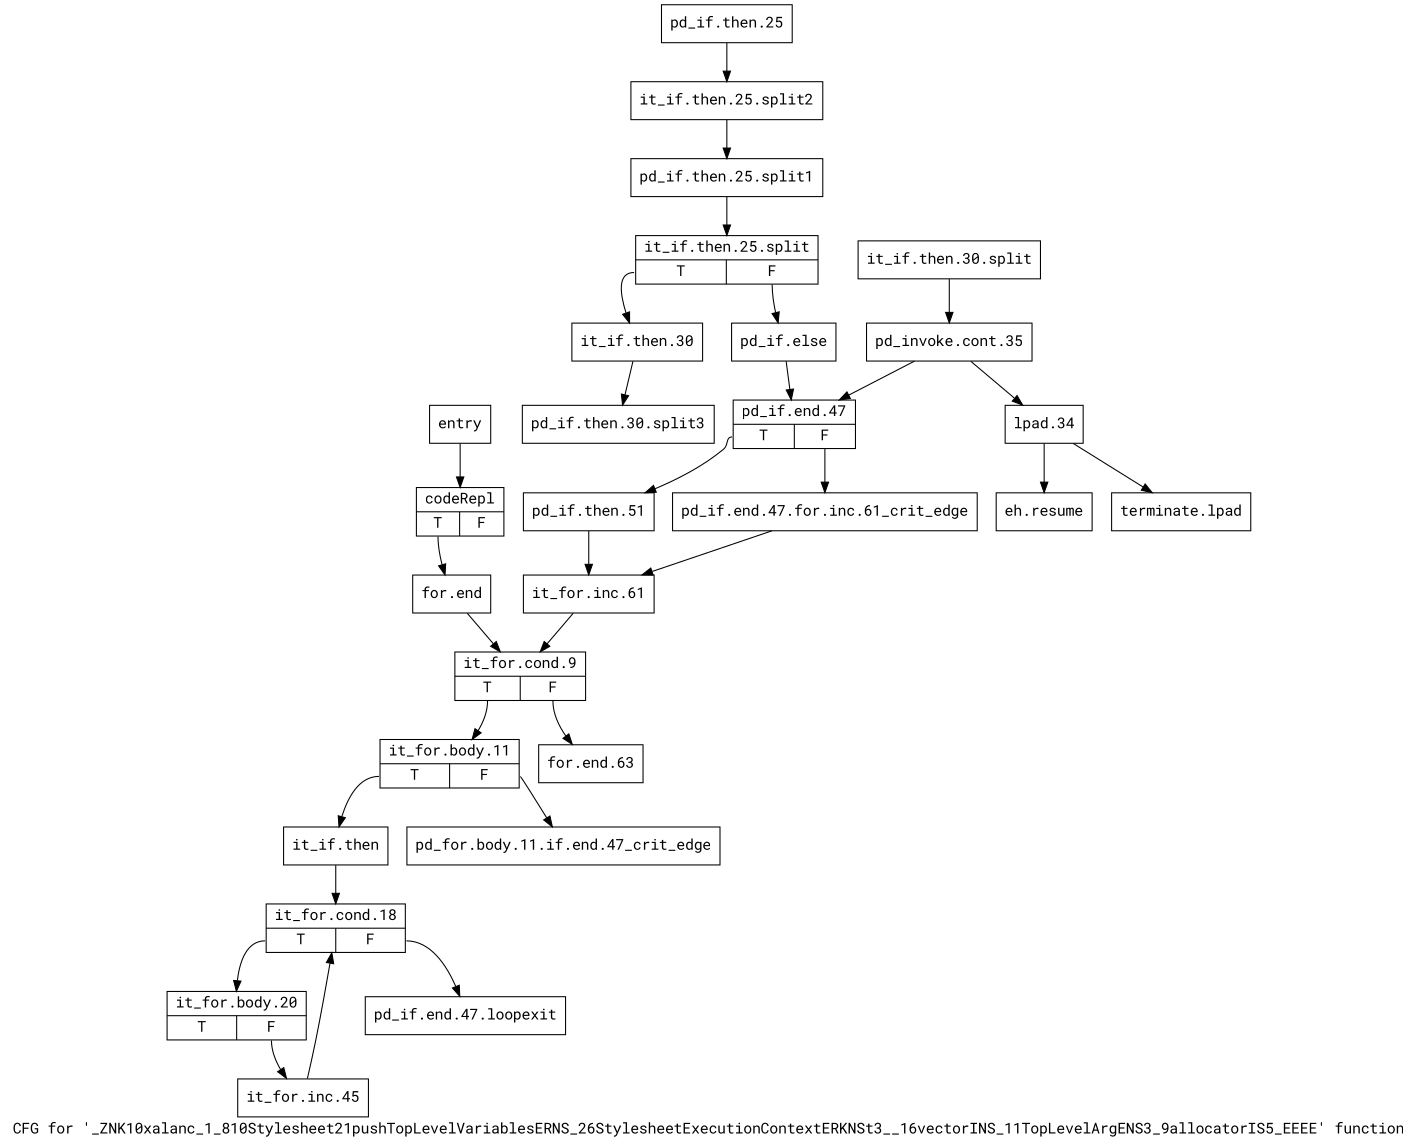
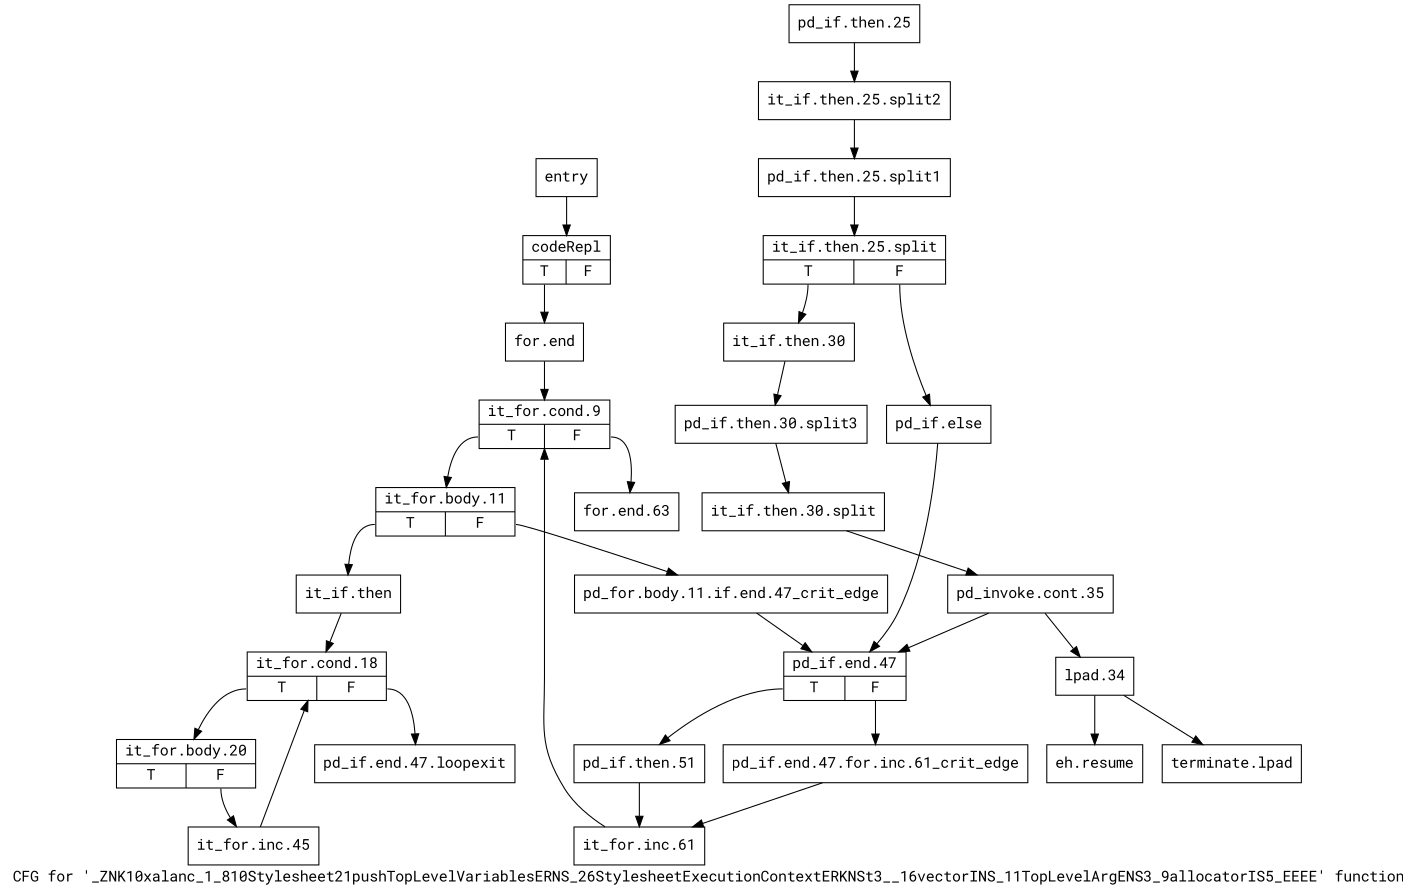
edge "pd_if.then.30.split3" -> "it_if.then.30.split": added
edge "pd_for.body.11.if.end.47_crit_edge" -> "pd_if.end.47": added
